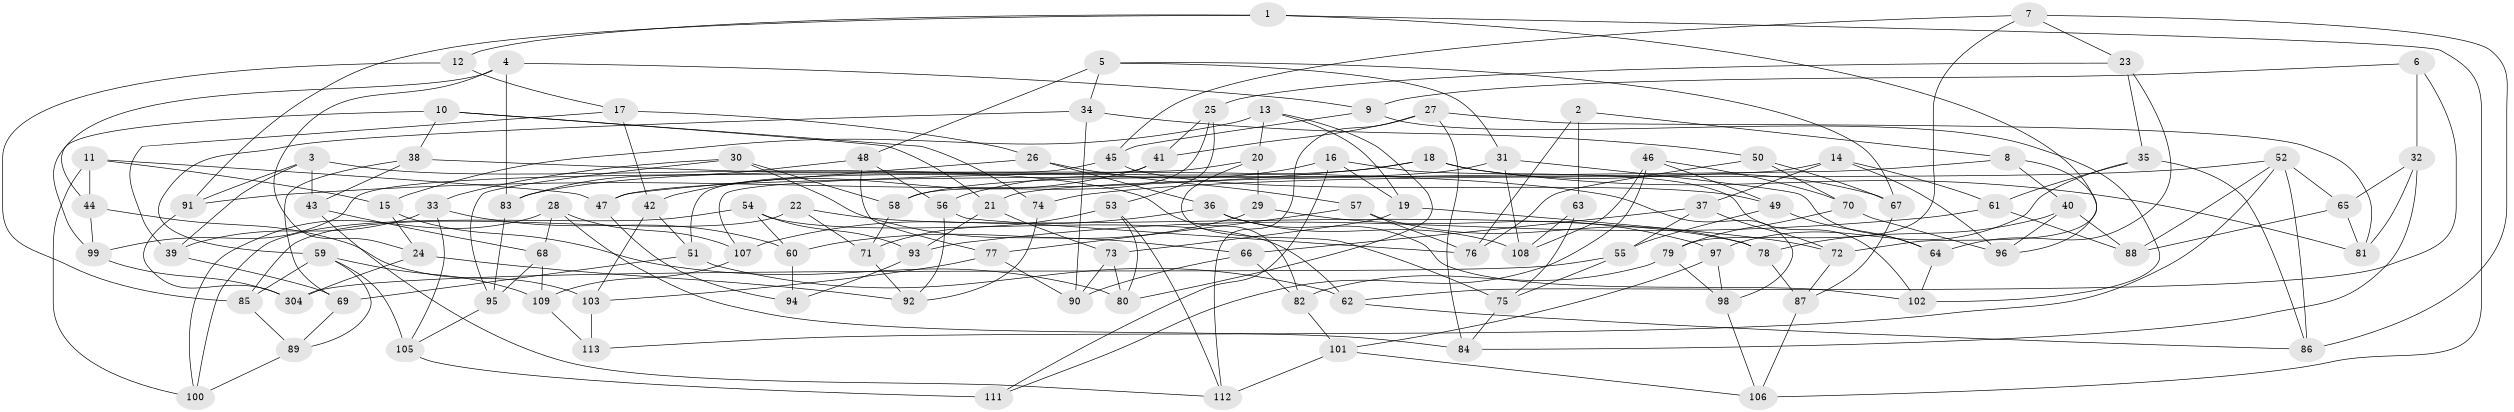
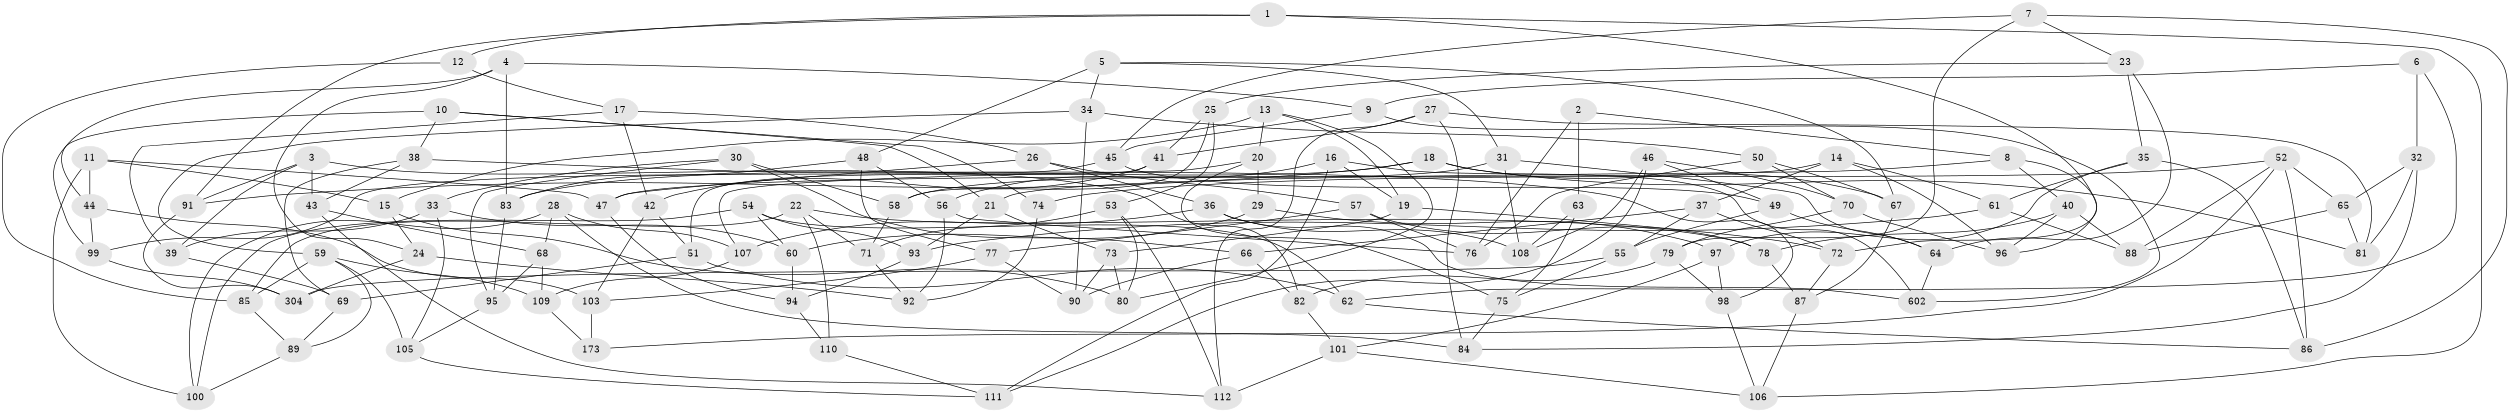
node "102": label "102" -> "602"
node "113": label "113" -> "173"
node "110": added
